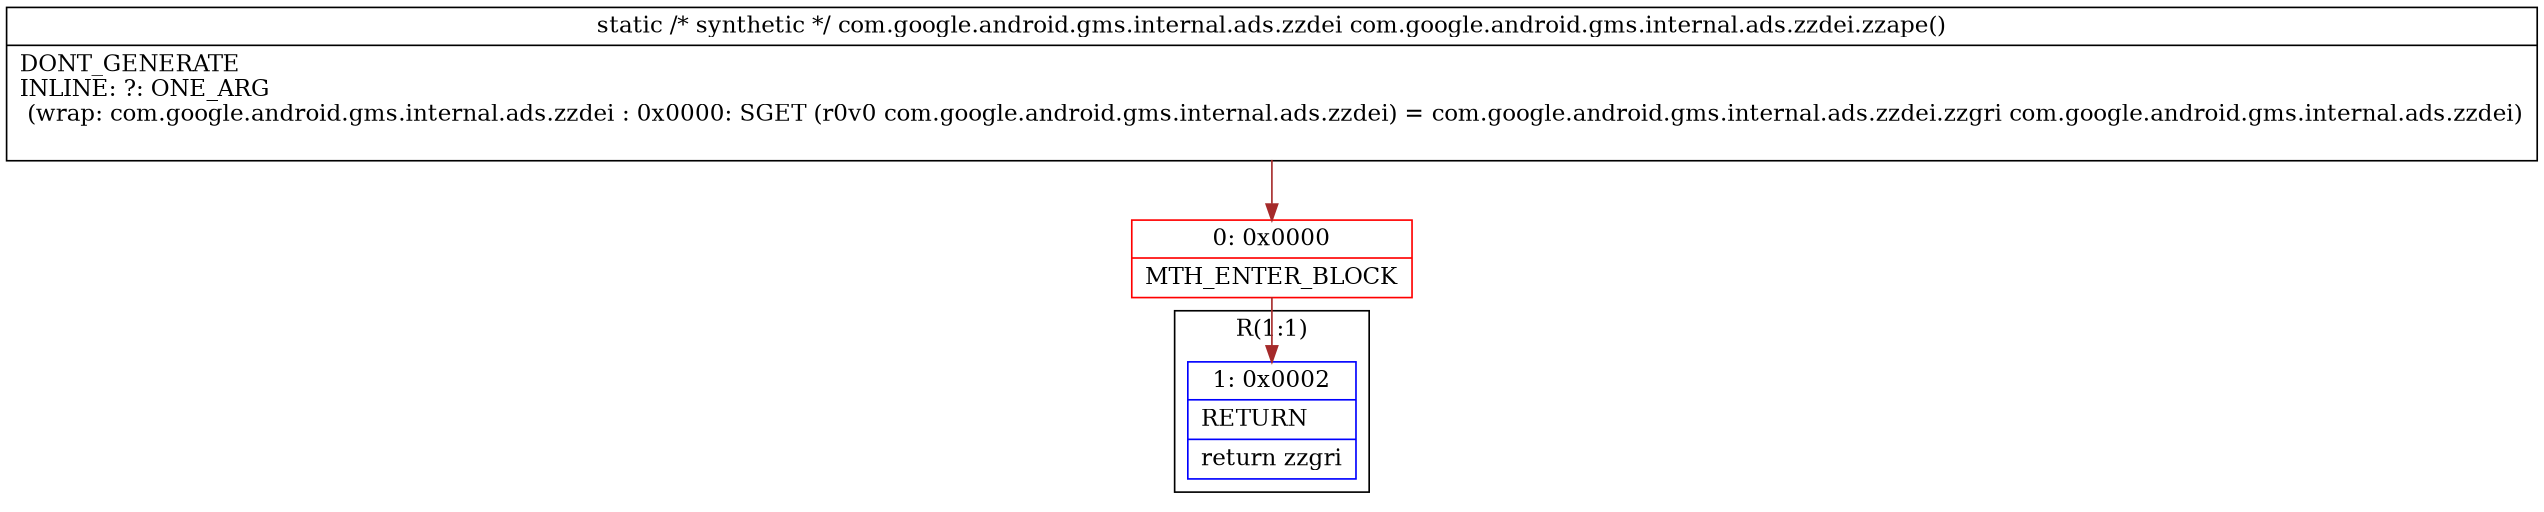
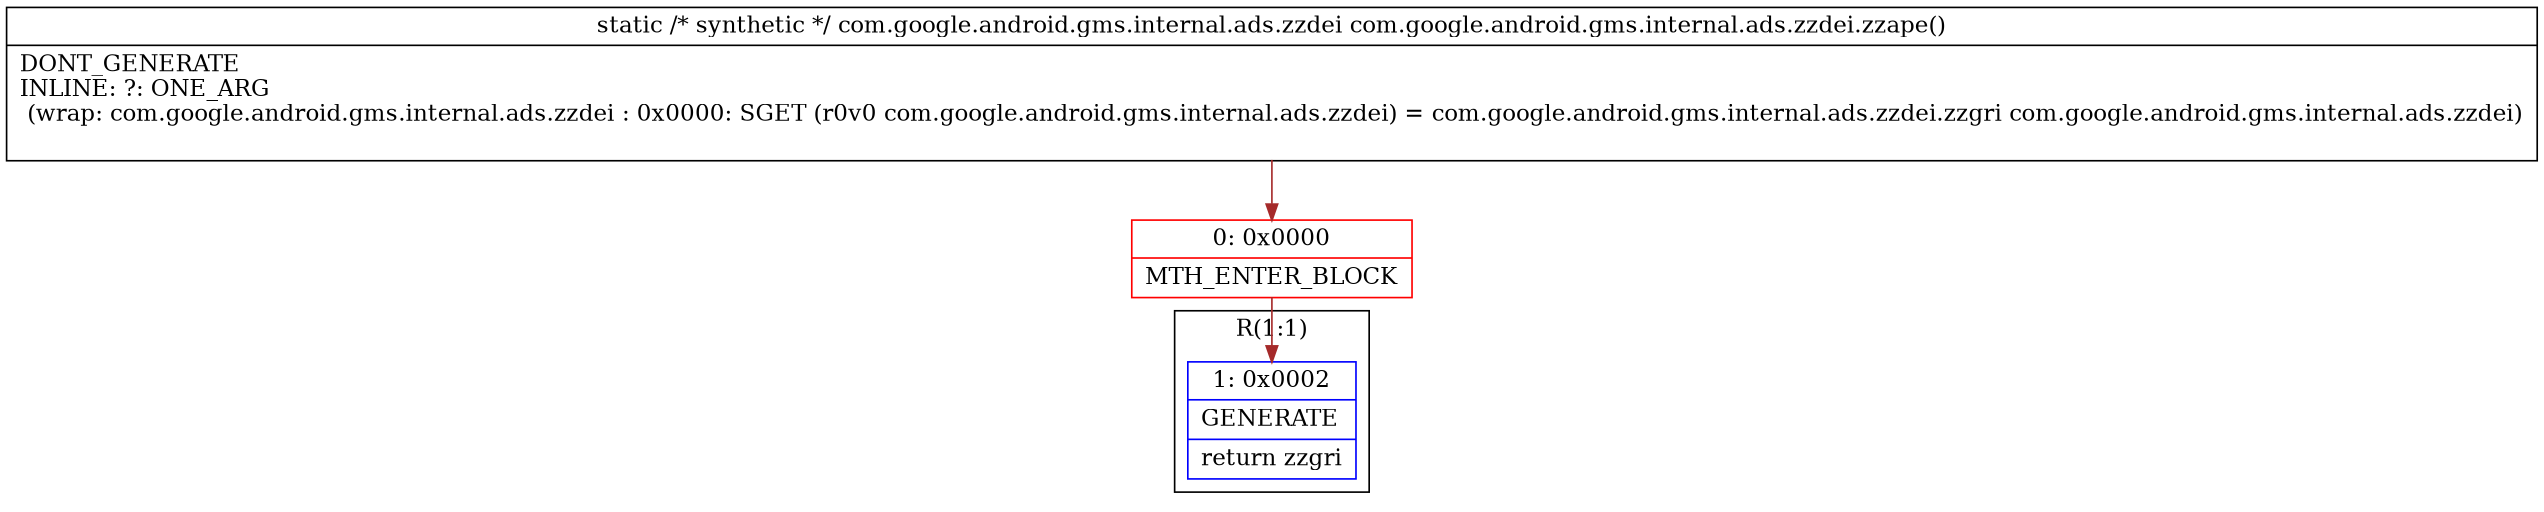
node "1: 0x0002": text "RETURN" -> "GENERATE"
